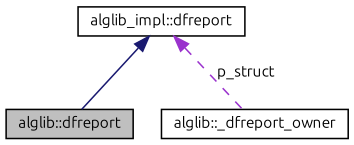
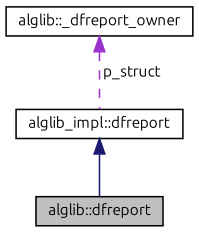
edge "alglib::_dfreport_owner" -> "alglib_impl::dfreport": reversed
